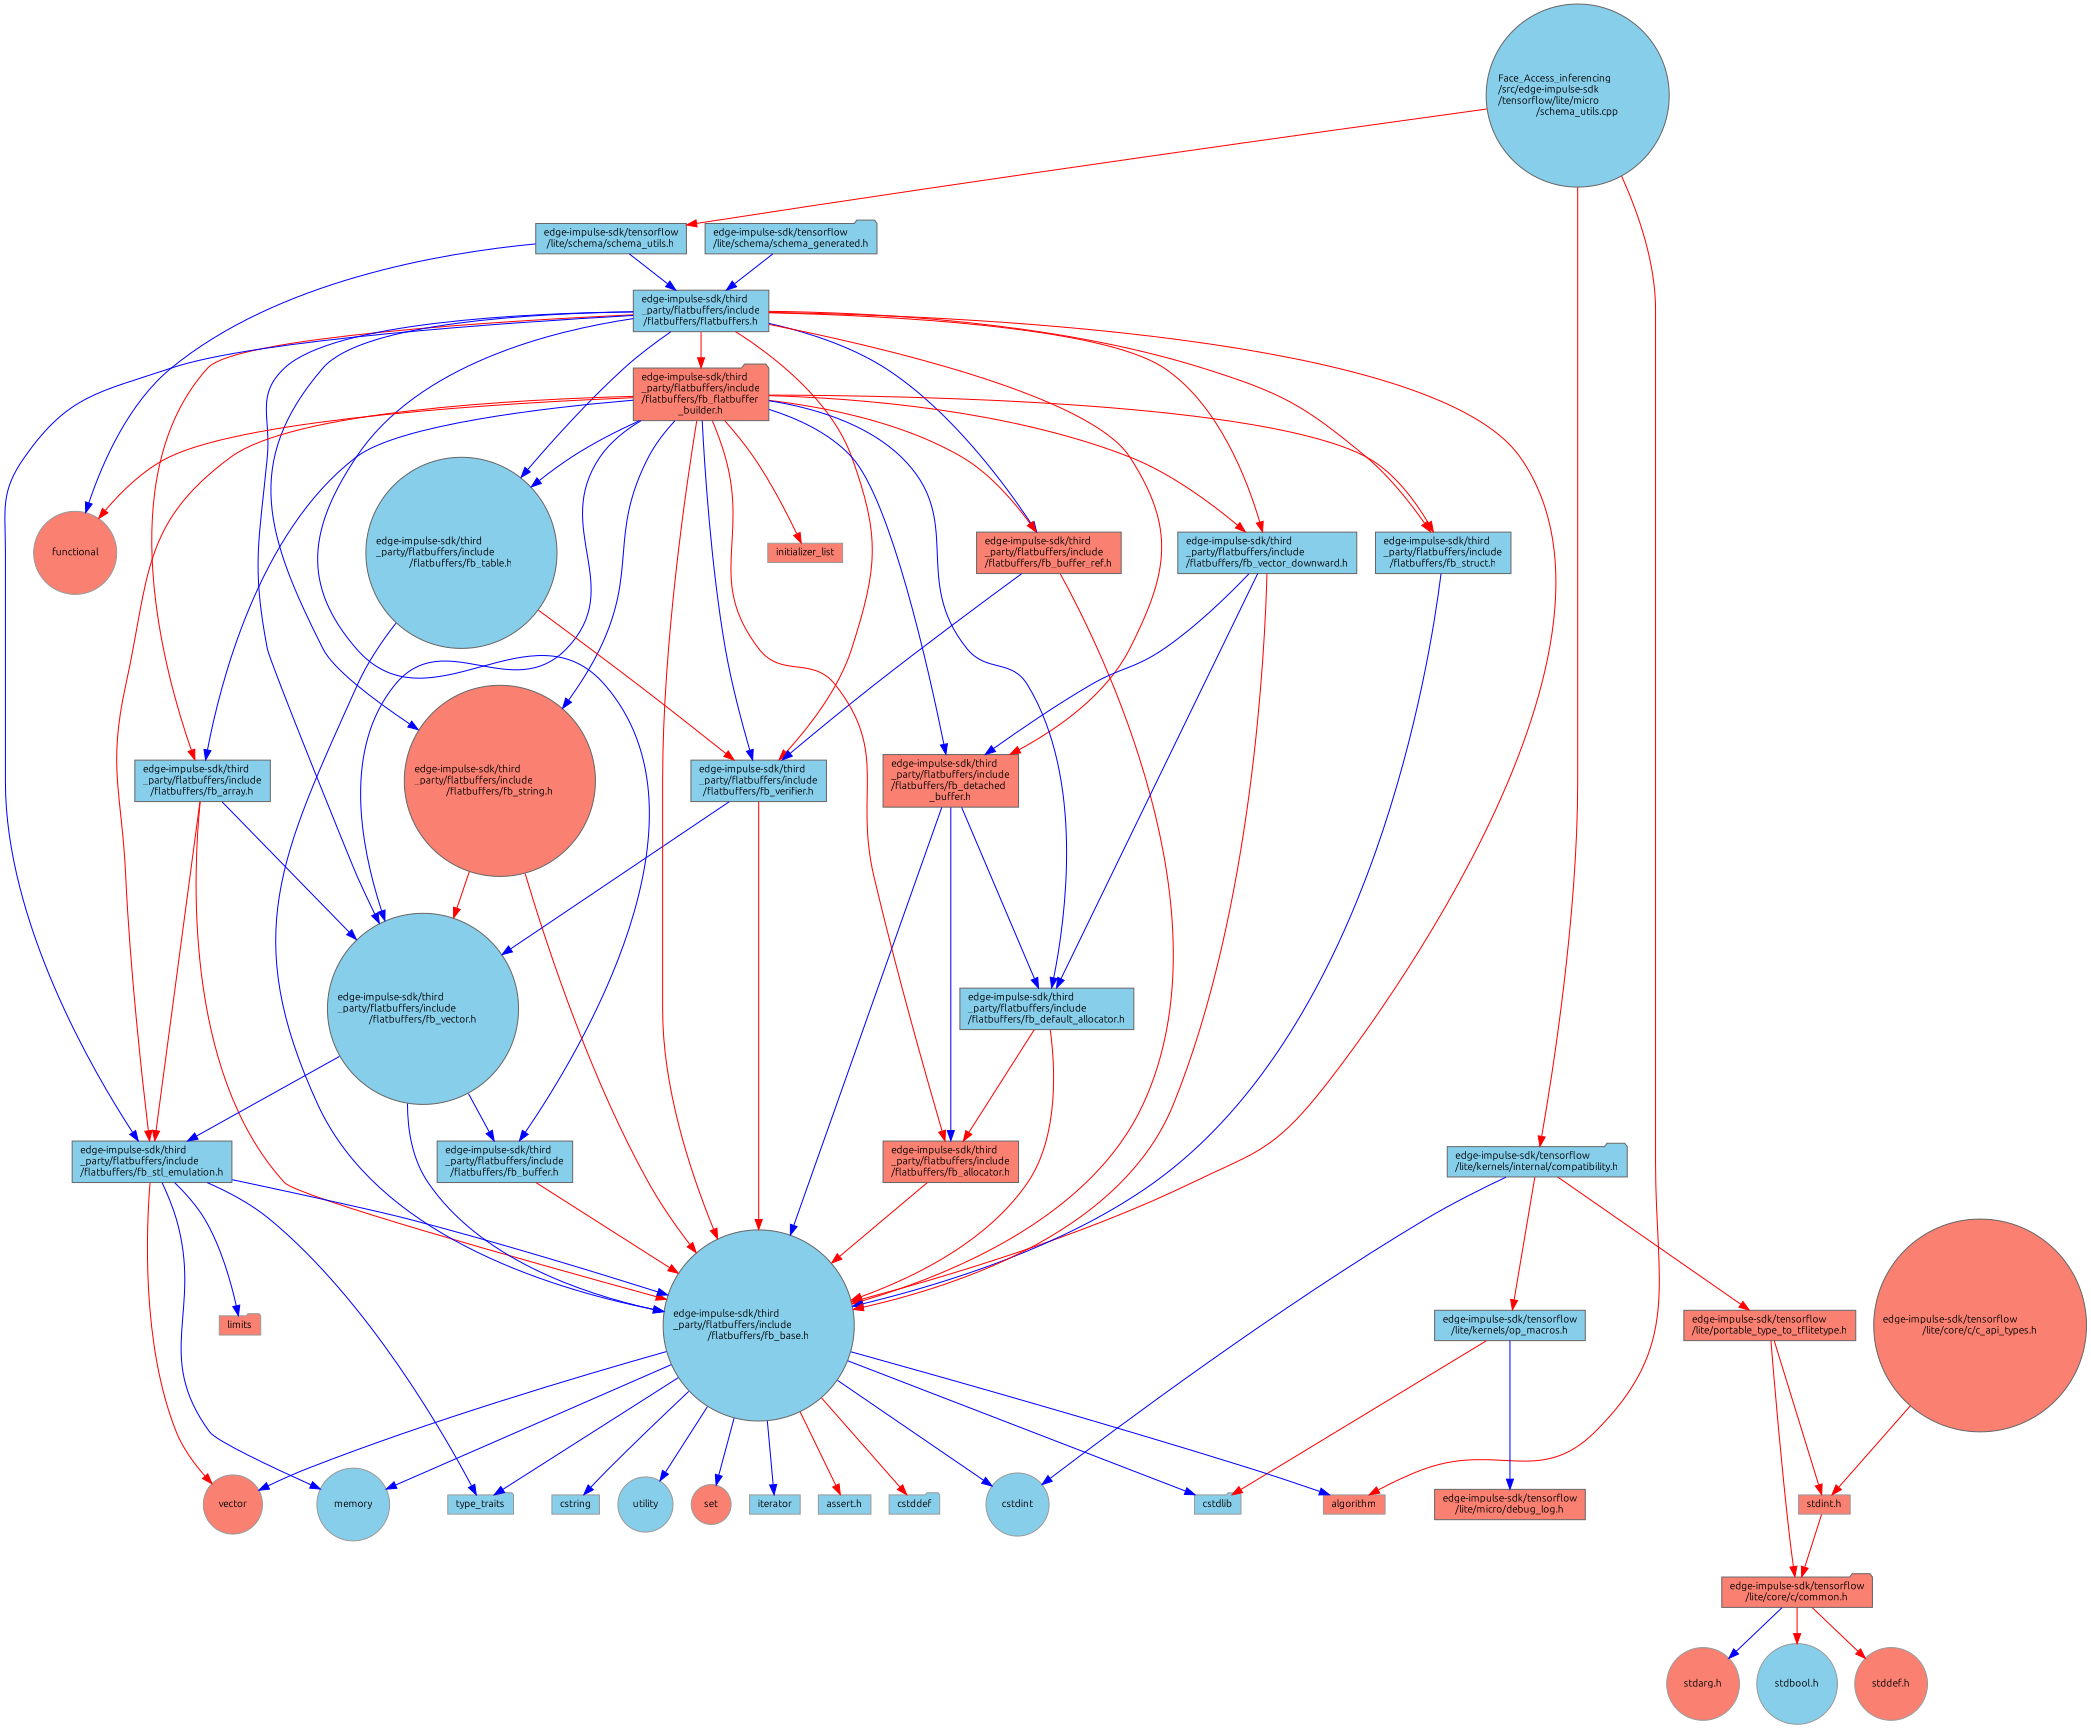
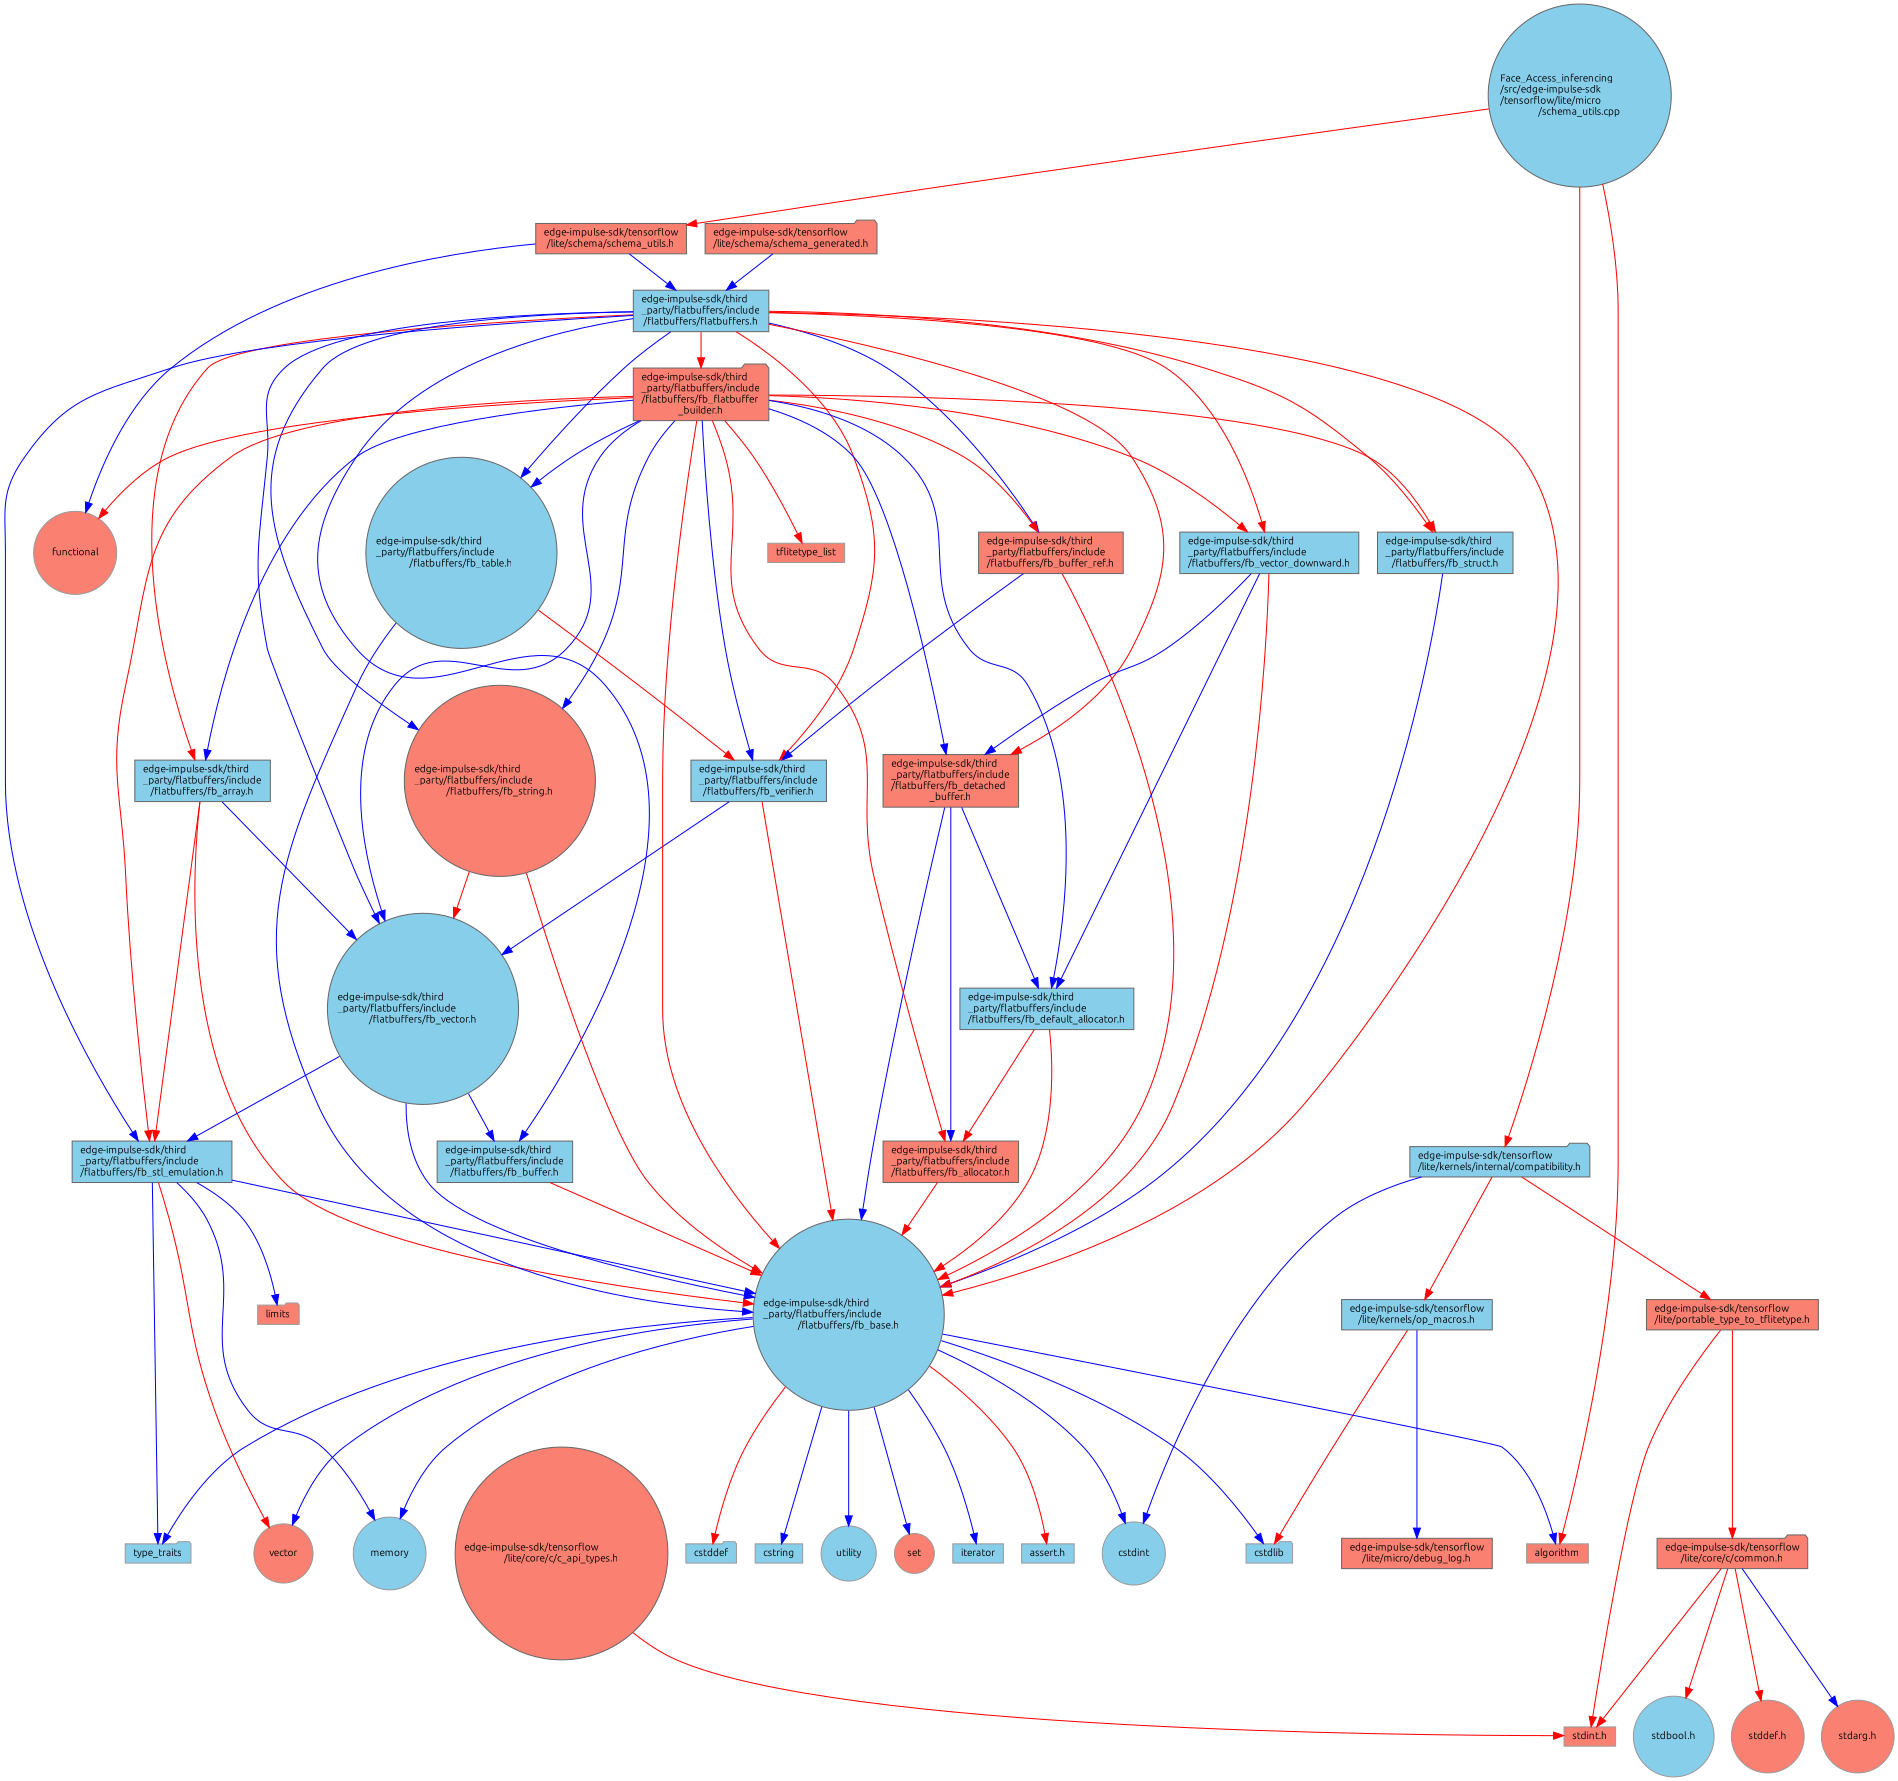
node "edge-impulse-sdk/tensorflow /lite/schema/schema_utils.h": fillcolor skyblue -> salmon
node "edge-impulse-sdk/tensorflow /lite/schema/schema_generated.h": fillcolor skyblue -> salmon
node "initializer_list": label "initializer_list" -> "tflitetype_list"
edge "stdint.h" -> "edge-impulse-sdk/tensorflow /lite/core/c/common.h": reversed
